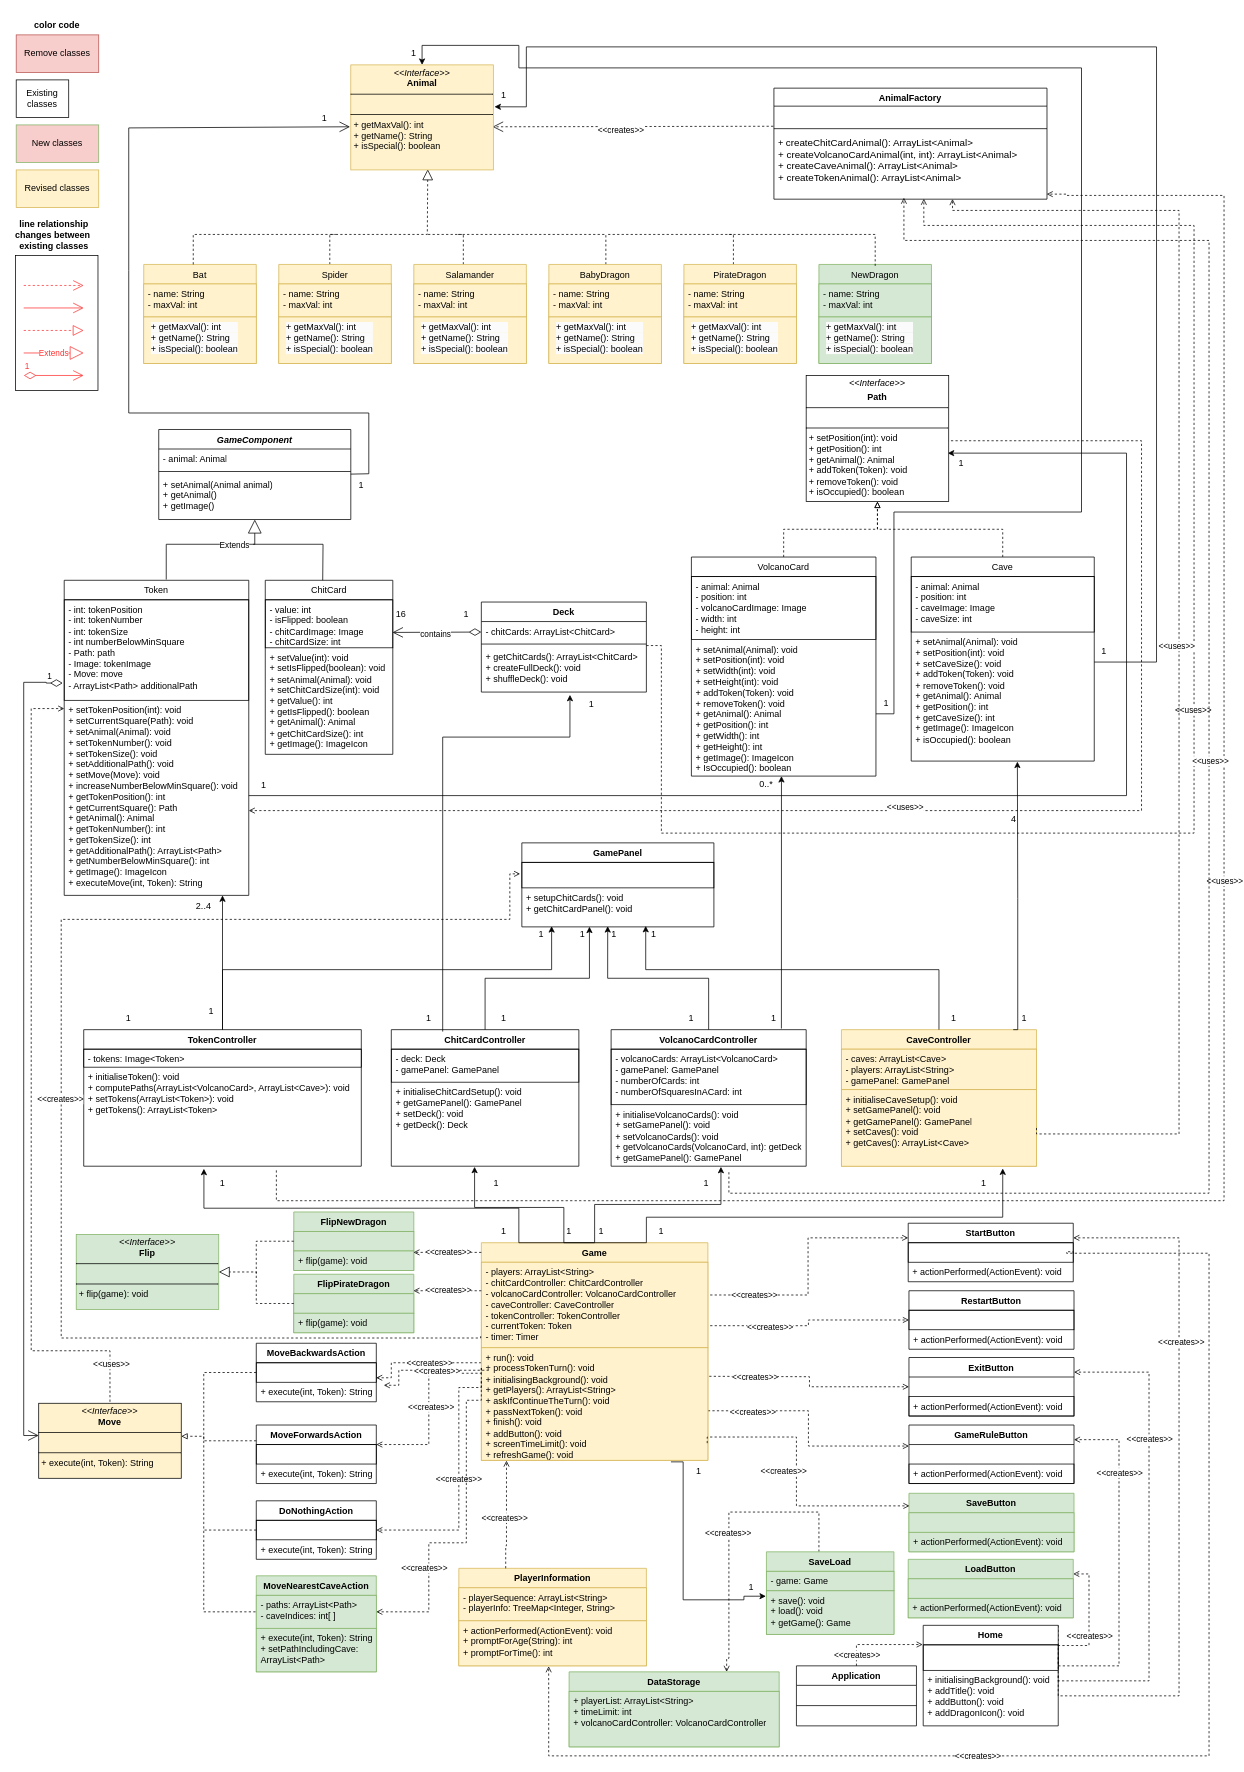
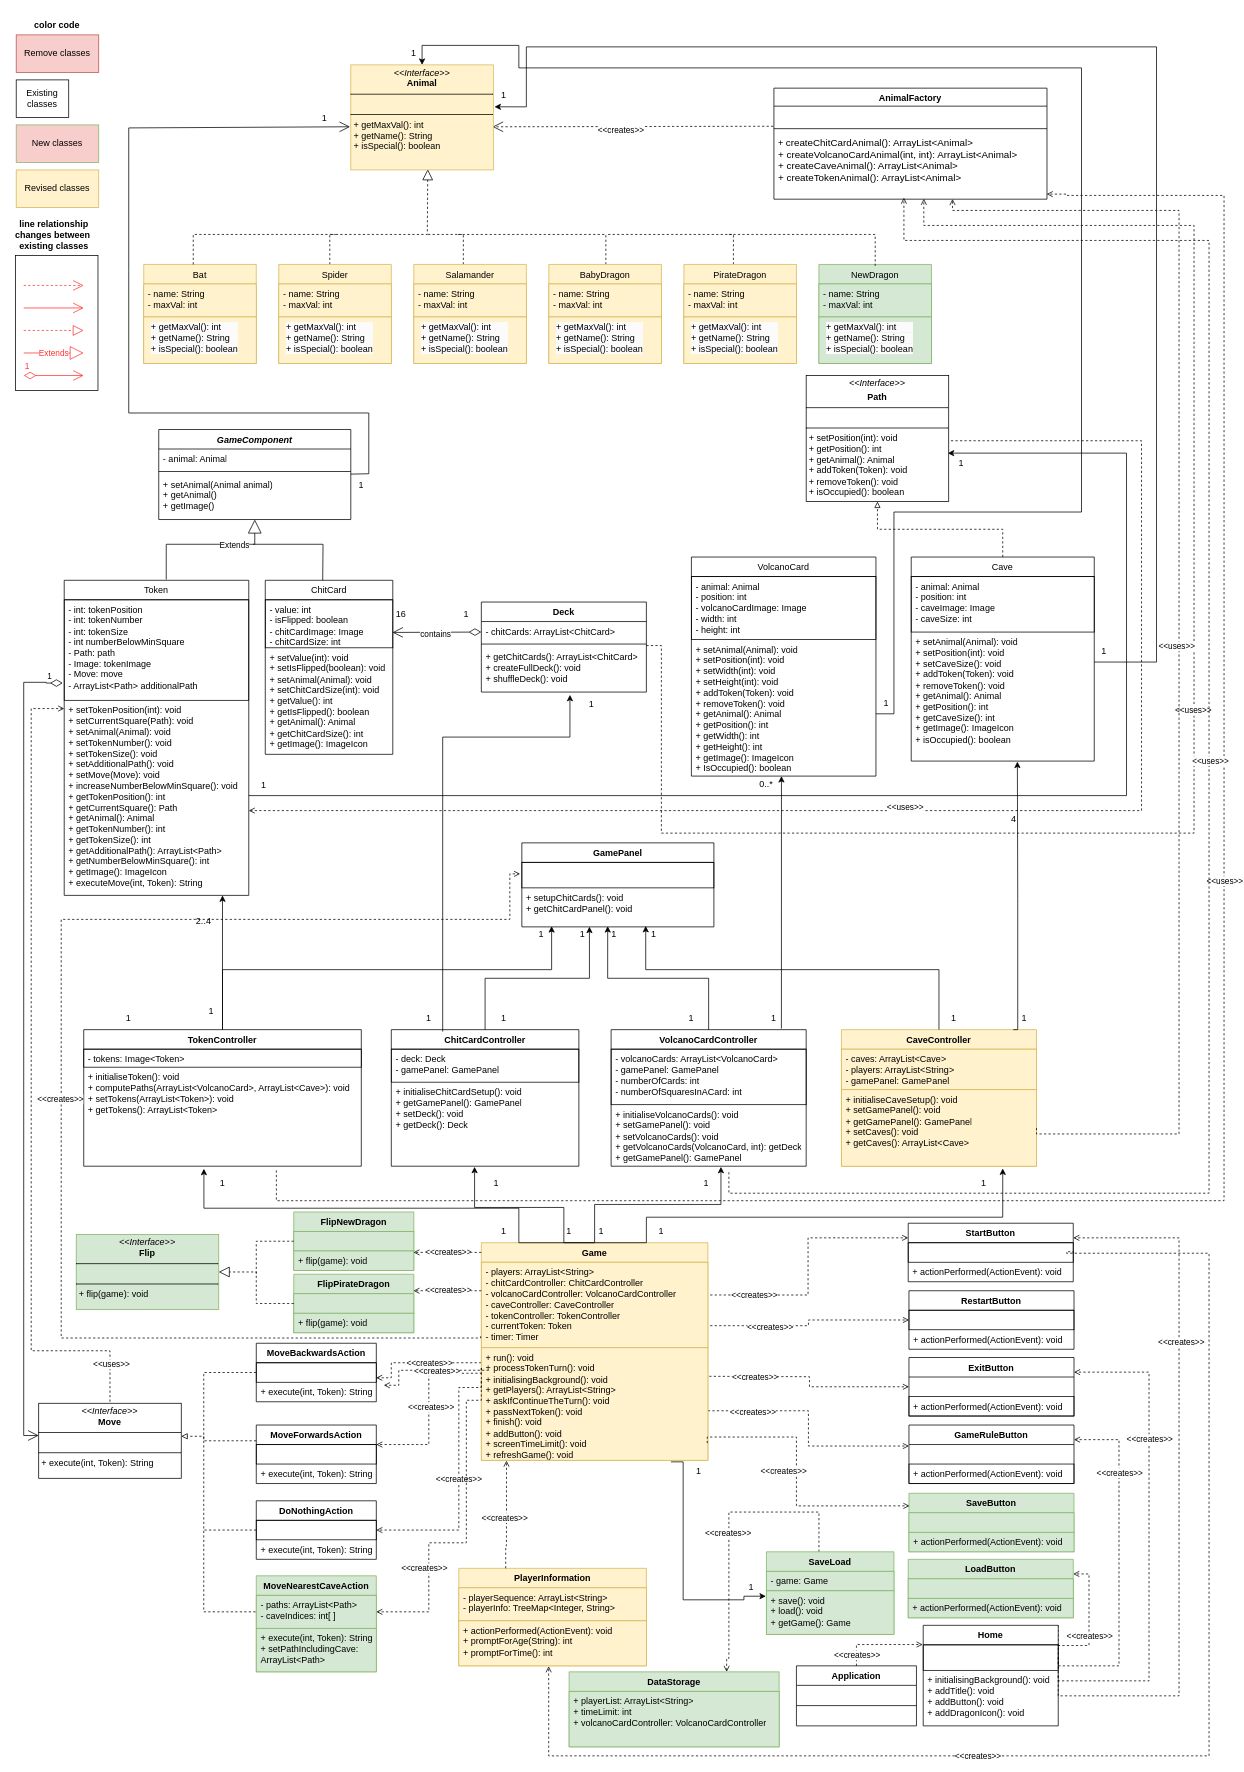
edge "VolcanoCard" -> "<<Interface>> Path + setPosition(int): void + getPosition(): int + getAnimal(): Animal + addToken(Token): void + removeToken(): void + isOccupied(): boolean": removed
node "2..4": moved (204, 906) -> (204, 921)
node "<<Interface>> Move + execute(int, Token): String": fillcolor #fff2cc -> #ffffff
